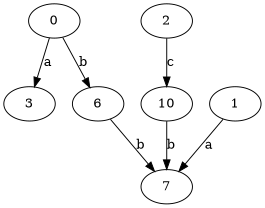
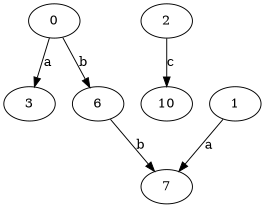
edge "10" -> "7": removed, label "b"
